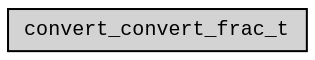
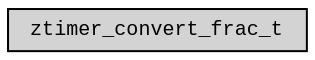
node "convert_convert_frac_t": label "convert_convert_frac_t" -> "ztimer_convert_frac_t"
